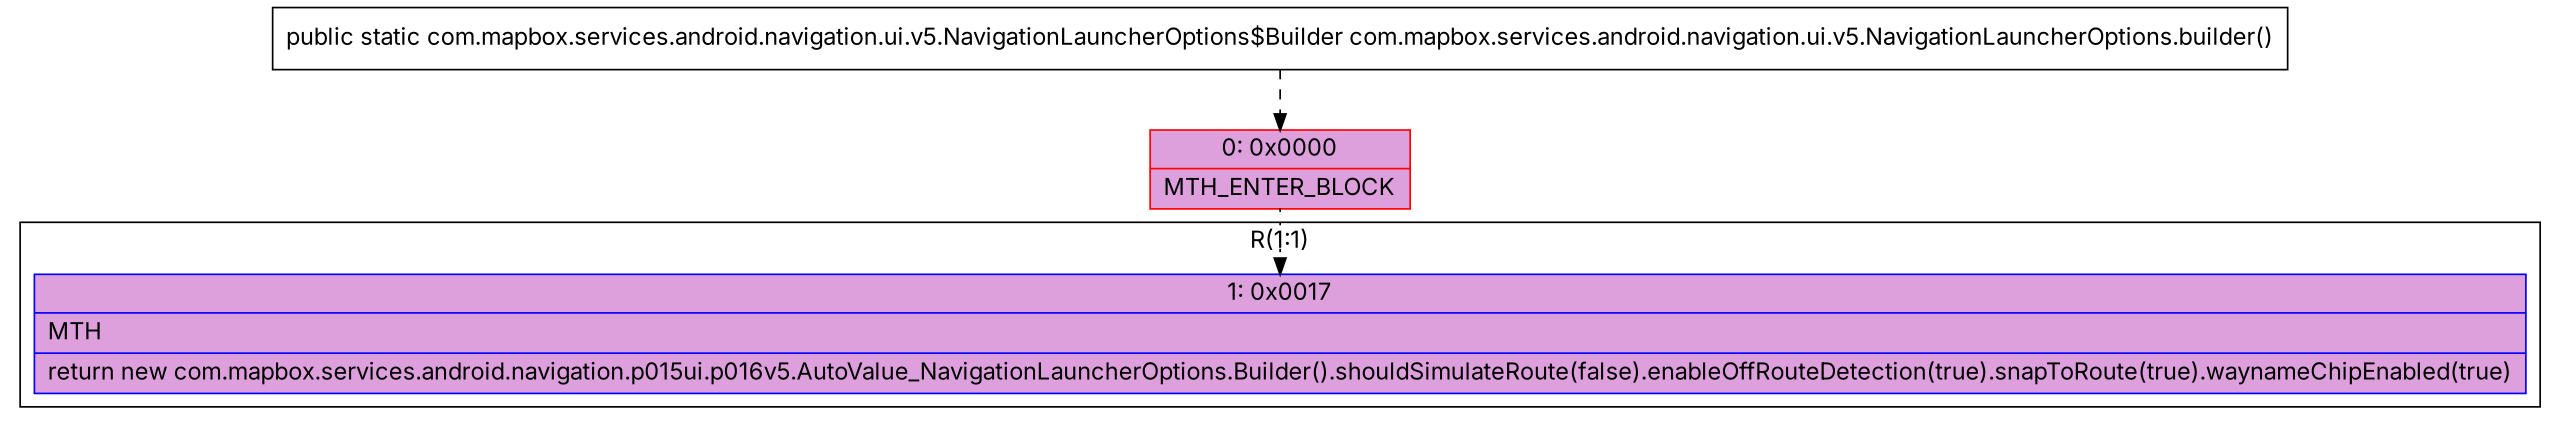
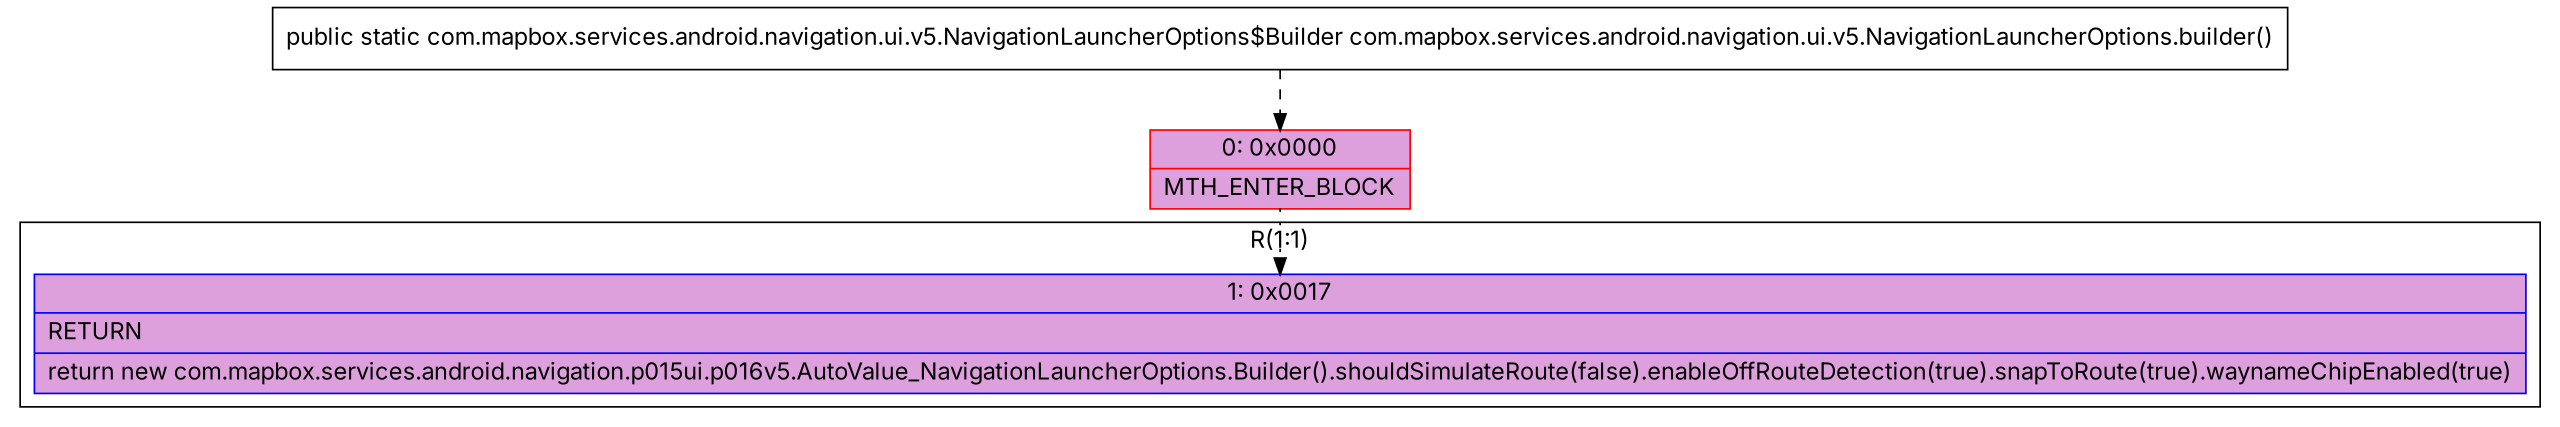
node "1: 0x0017": text "MTH" -> "RETURN"
